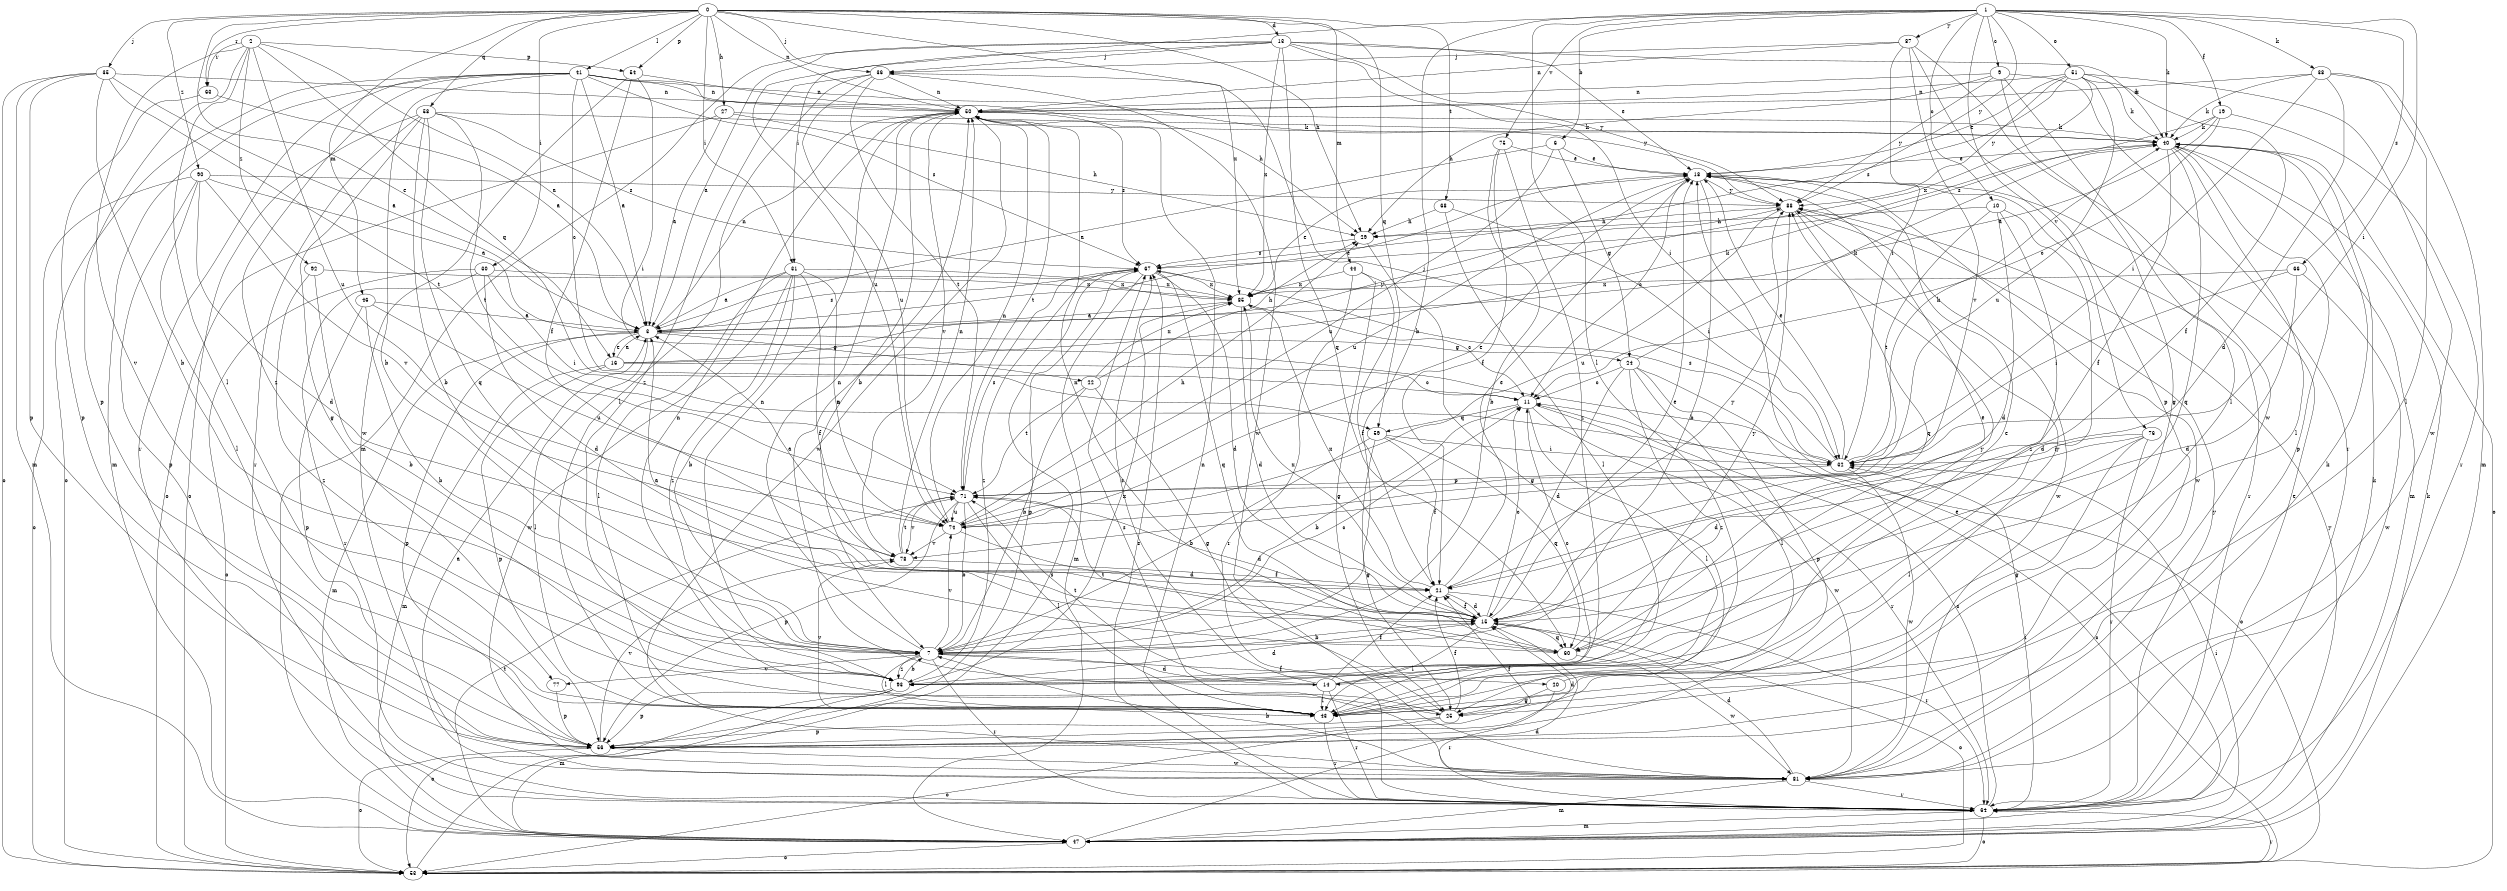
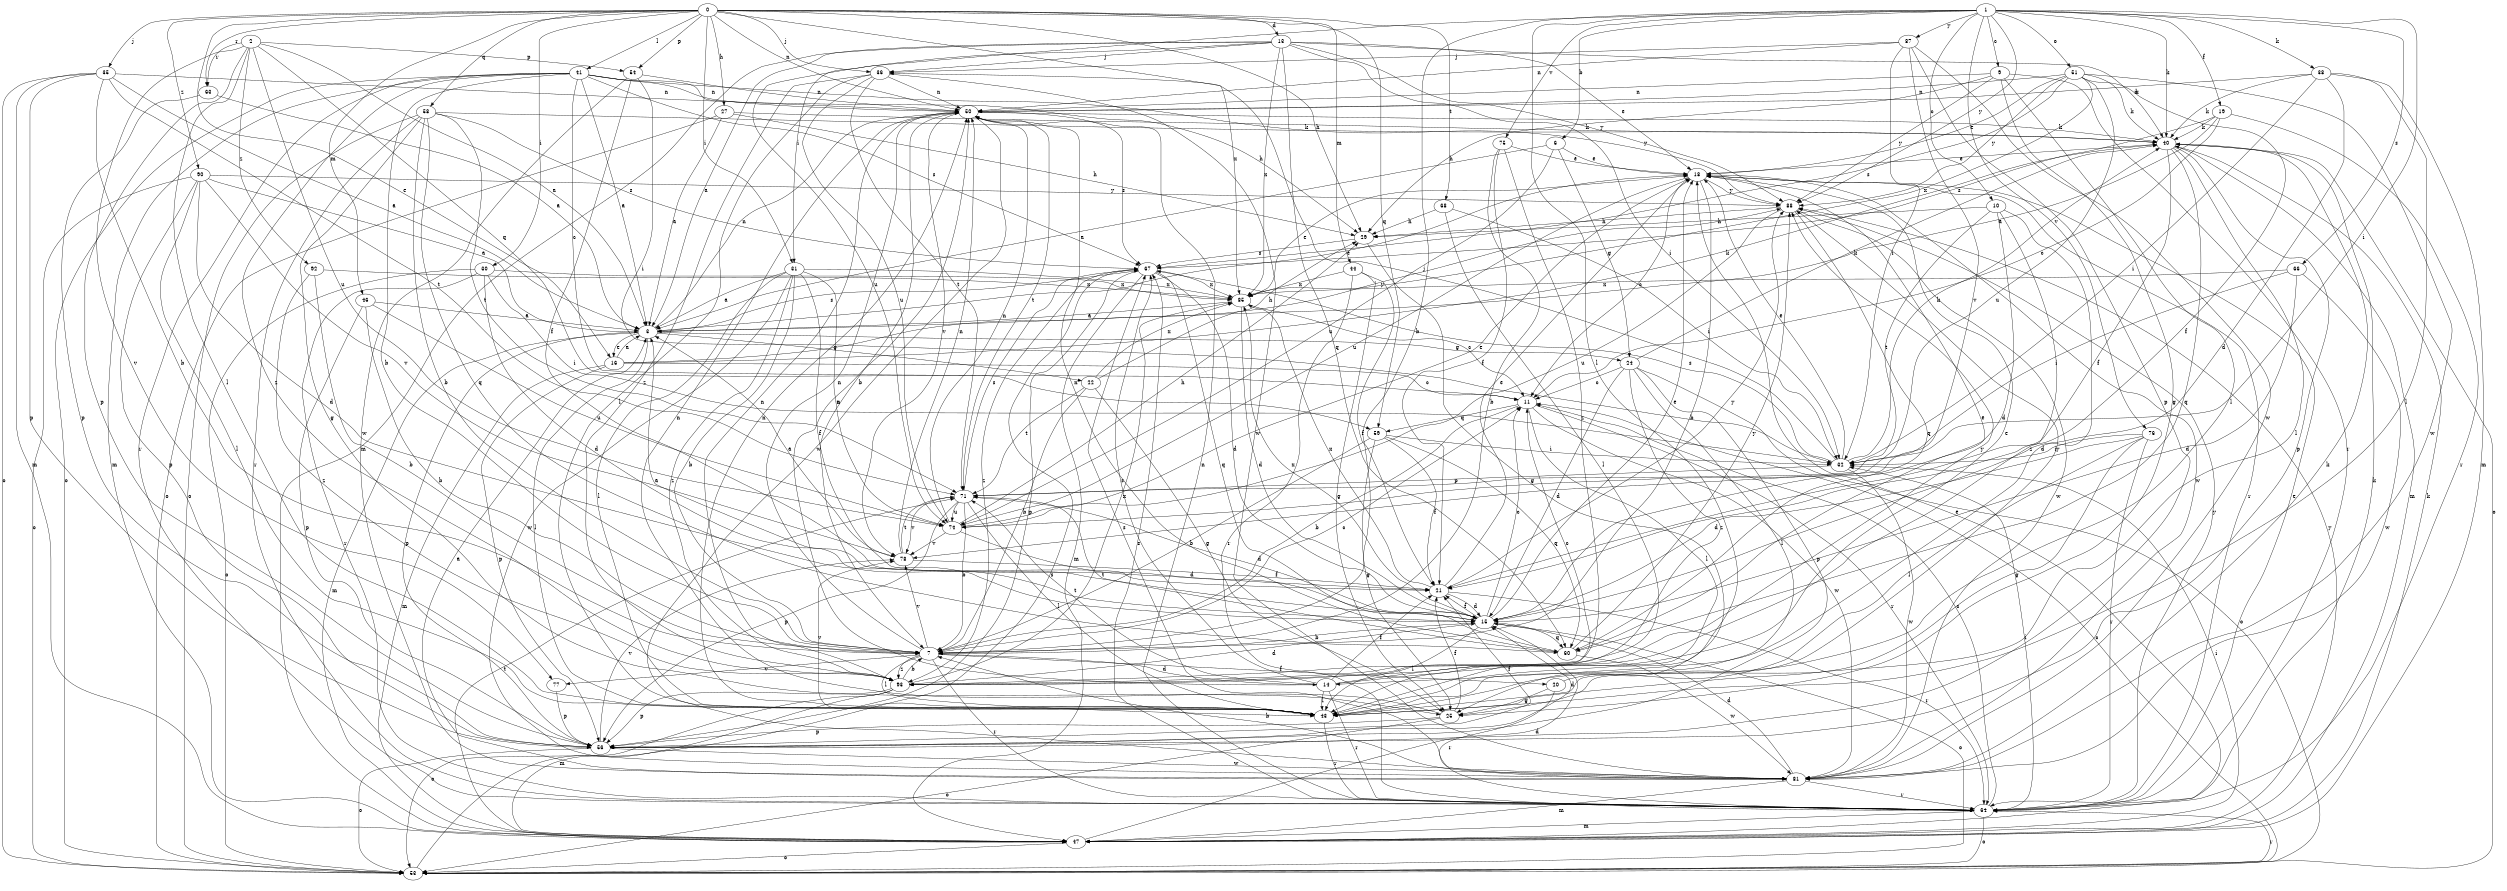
edge "7" -> "74": now "7" -> "78"
edge "43" -> "50": added, label "n"
